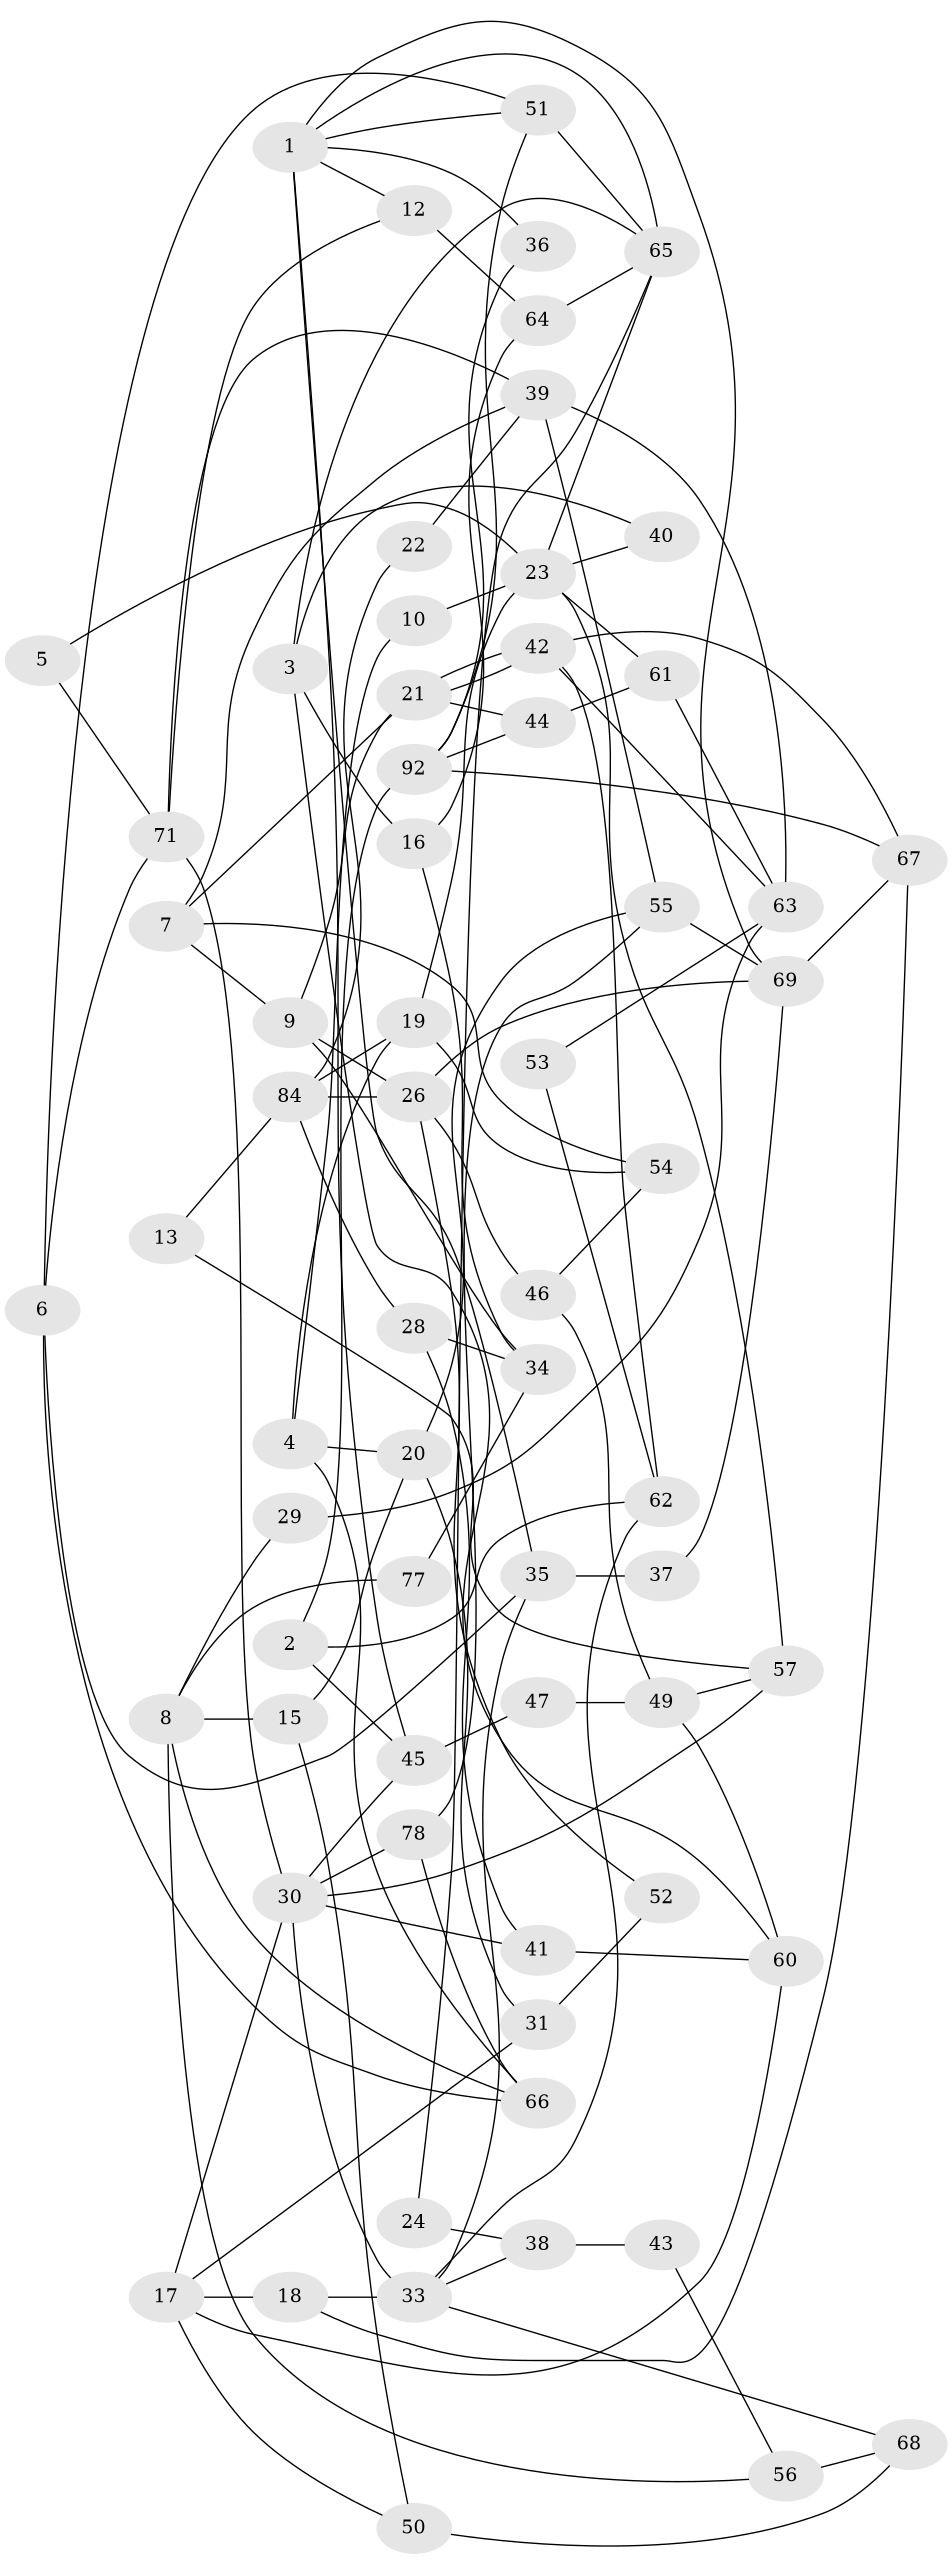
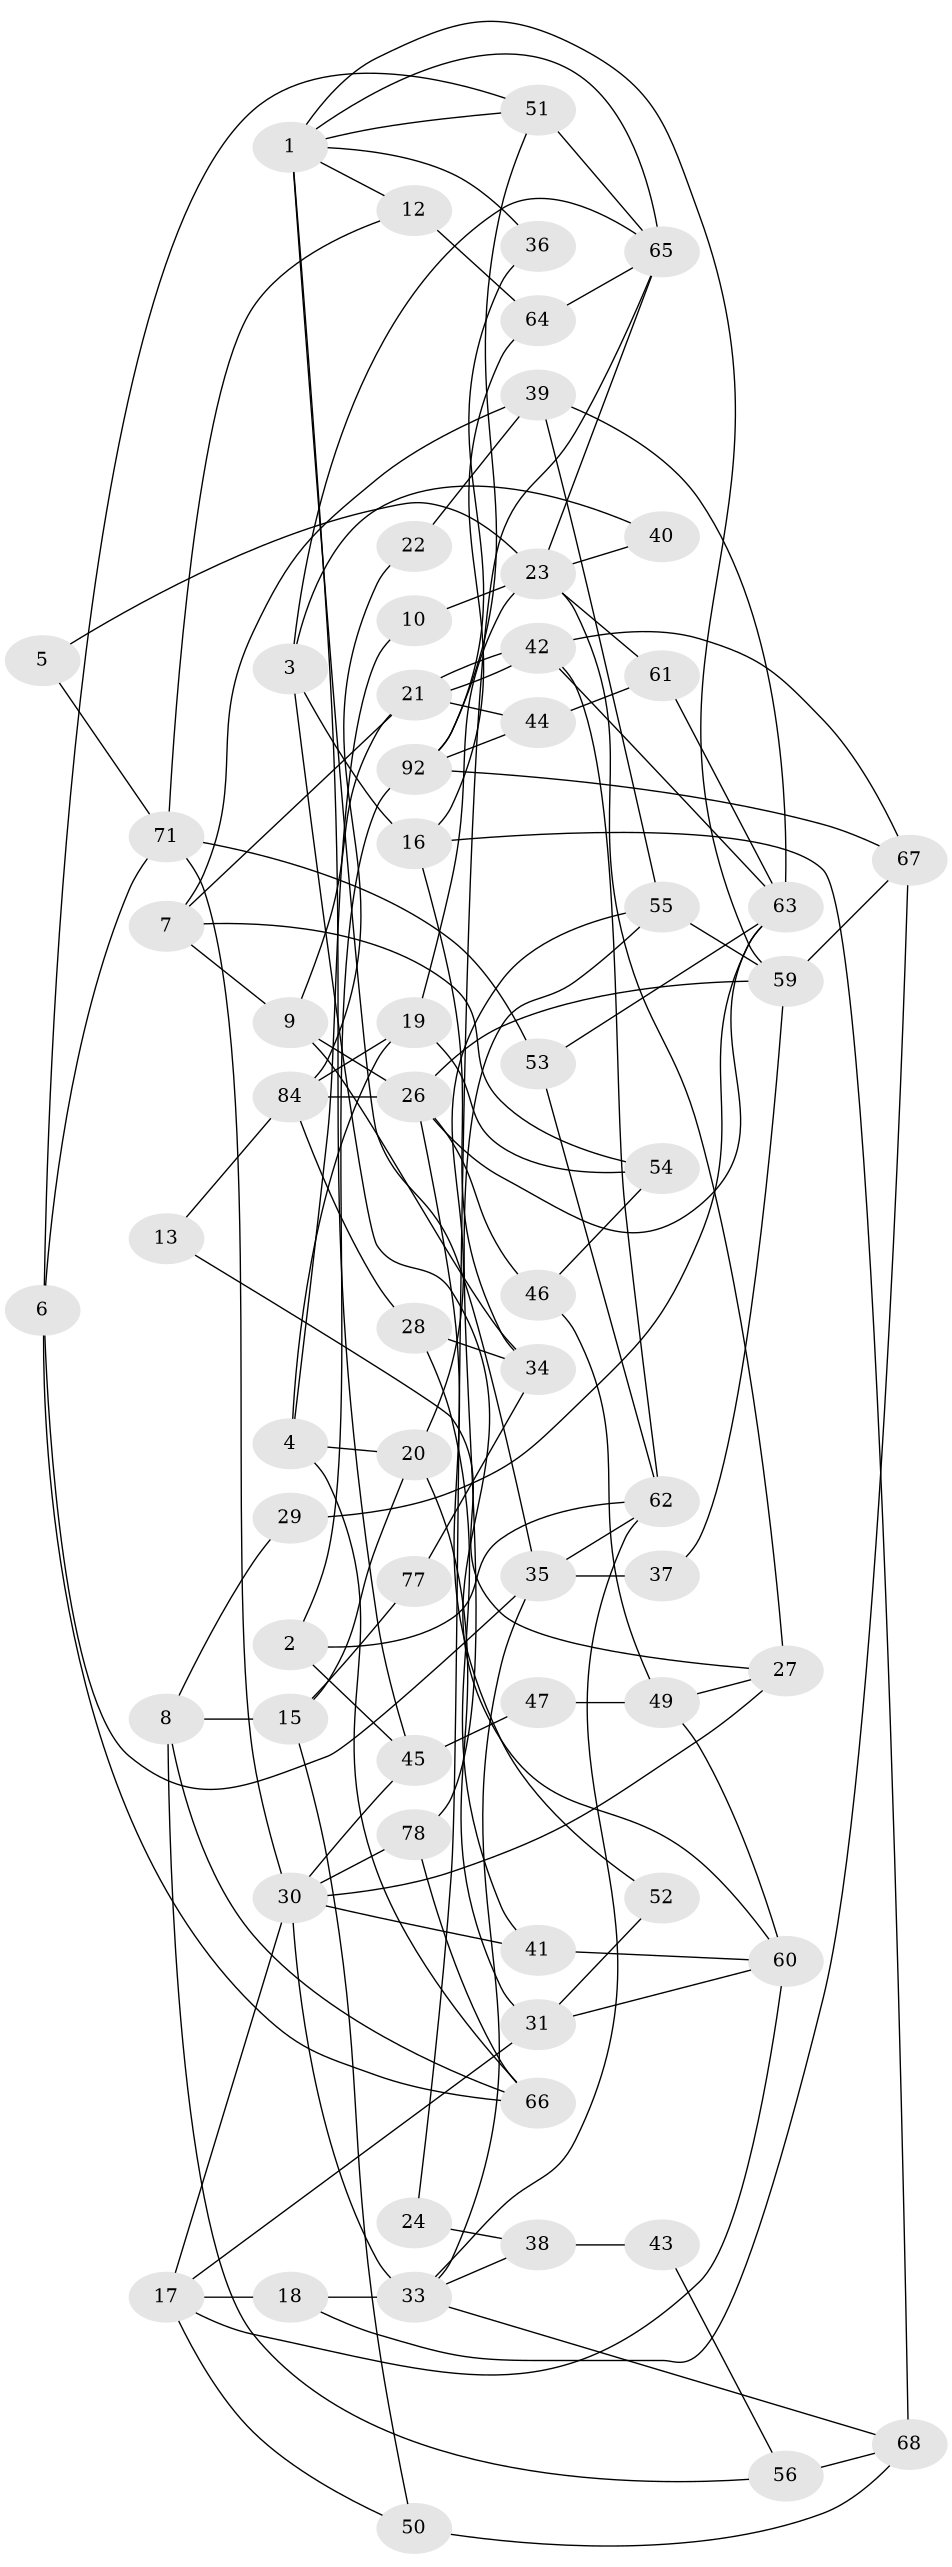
edge "39" -- "71": now "53" -- "71"
node "69": label "69" -> "59"
edge "63" -- "26": added
edge "16" -- "68": added
edge "62" -- "35": added
edge "77" -- "8": now "77" -- "15"
node "57": label "57" -> "27"
edge "60" -- "31": added
